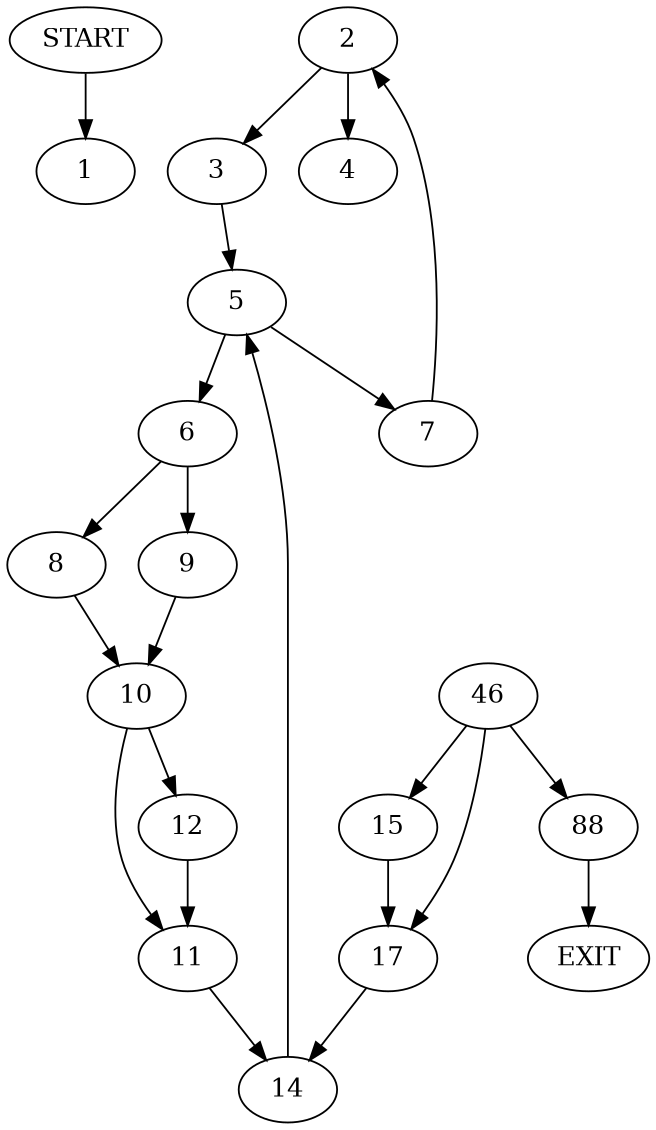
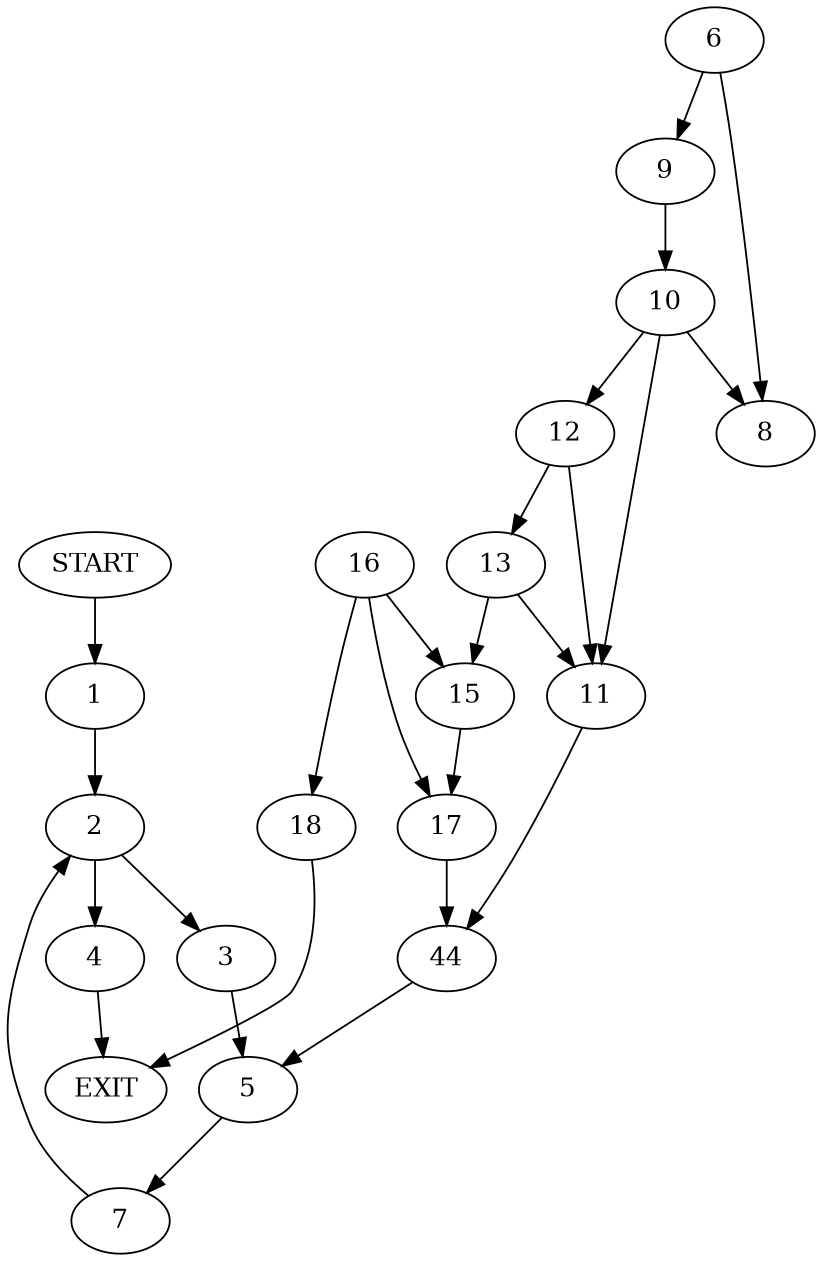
edge "5" -> "6": removed
node "13": added
edge "8" -> "10": reversed
node "46": label "46" -> "16"
edge "1" -> "2": added
node "88": label "88" -> "18"
edge "4" -> "EXIT": added
node "14": label "14" -> "44"
